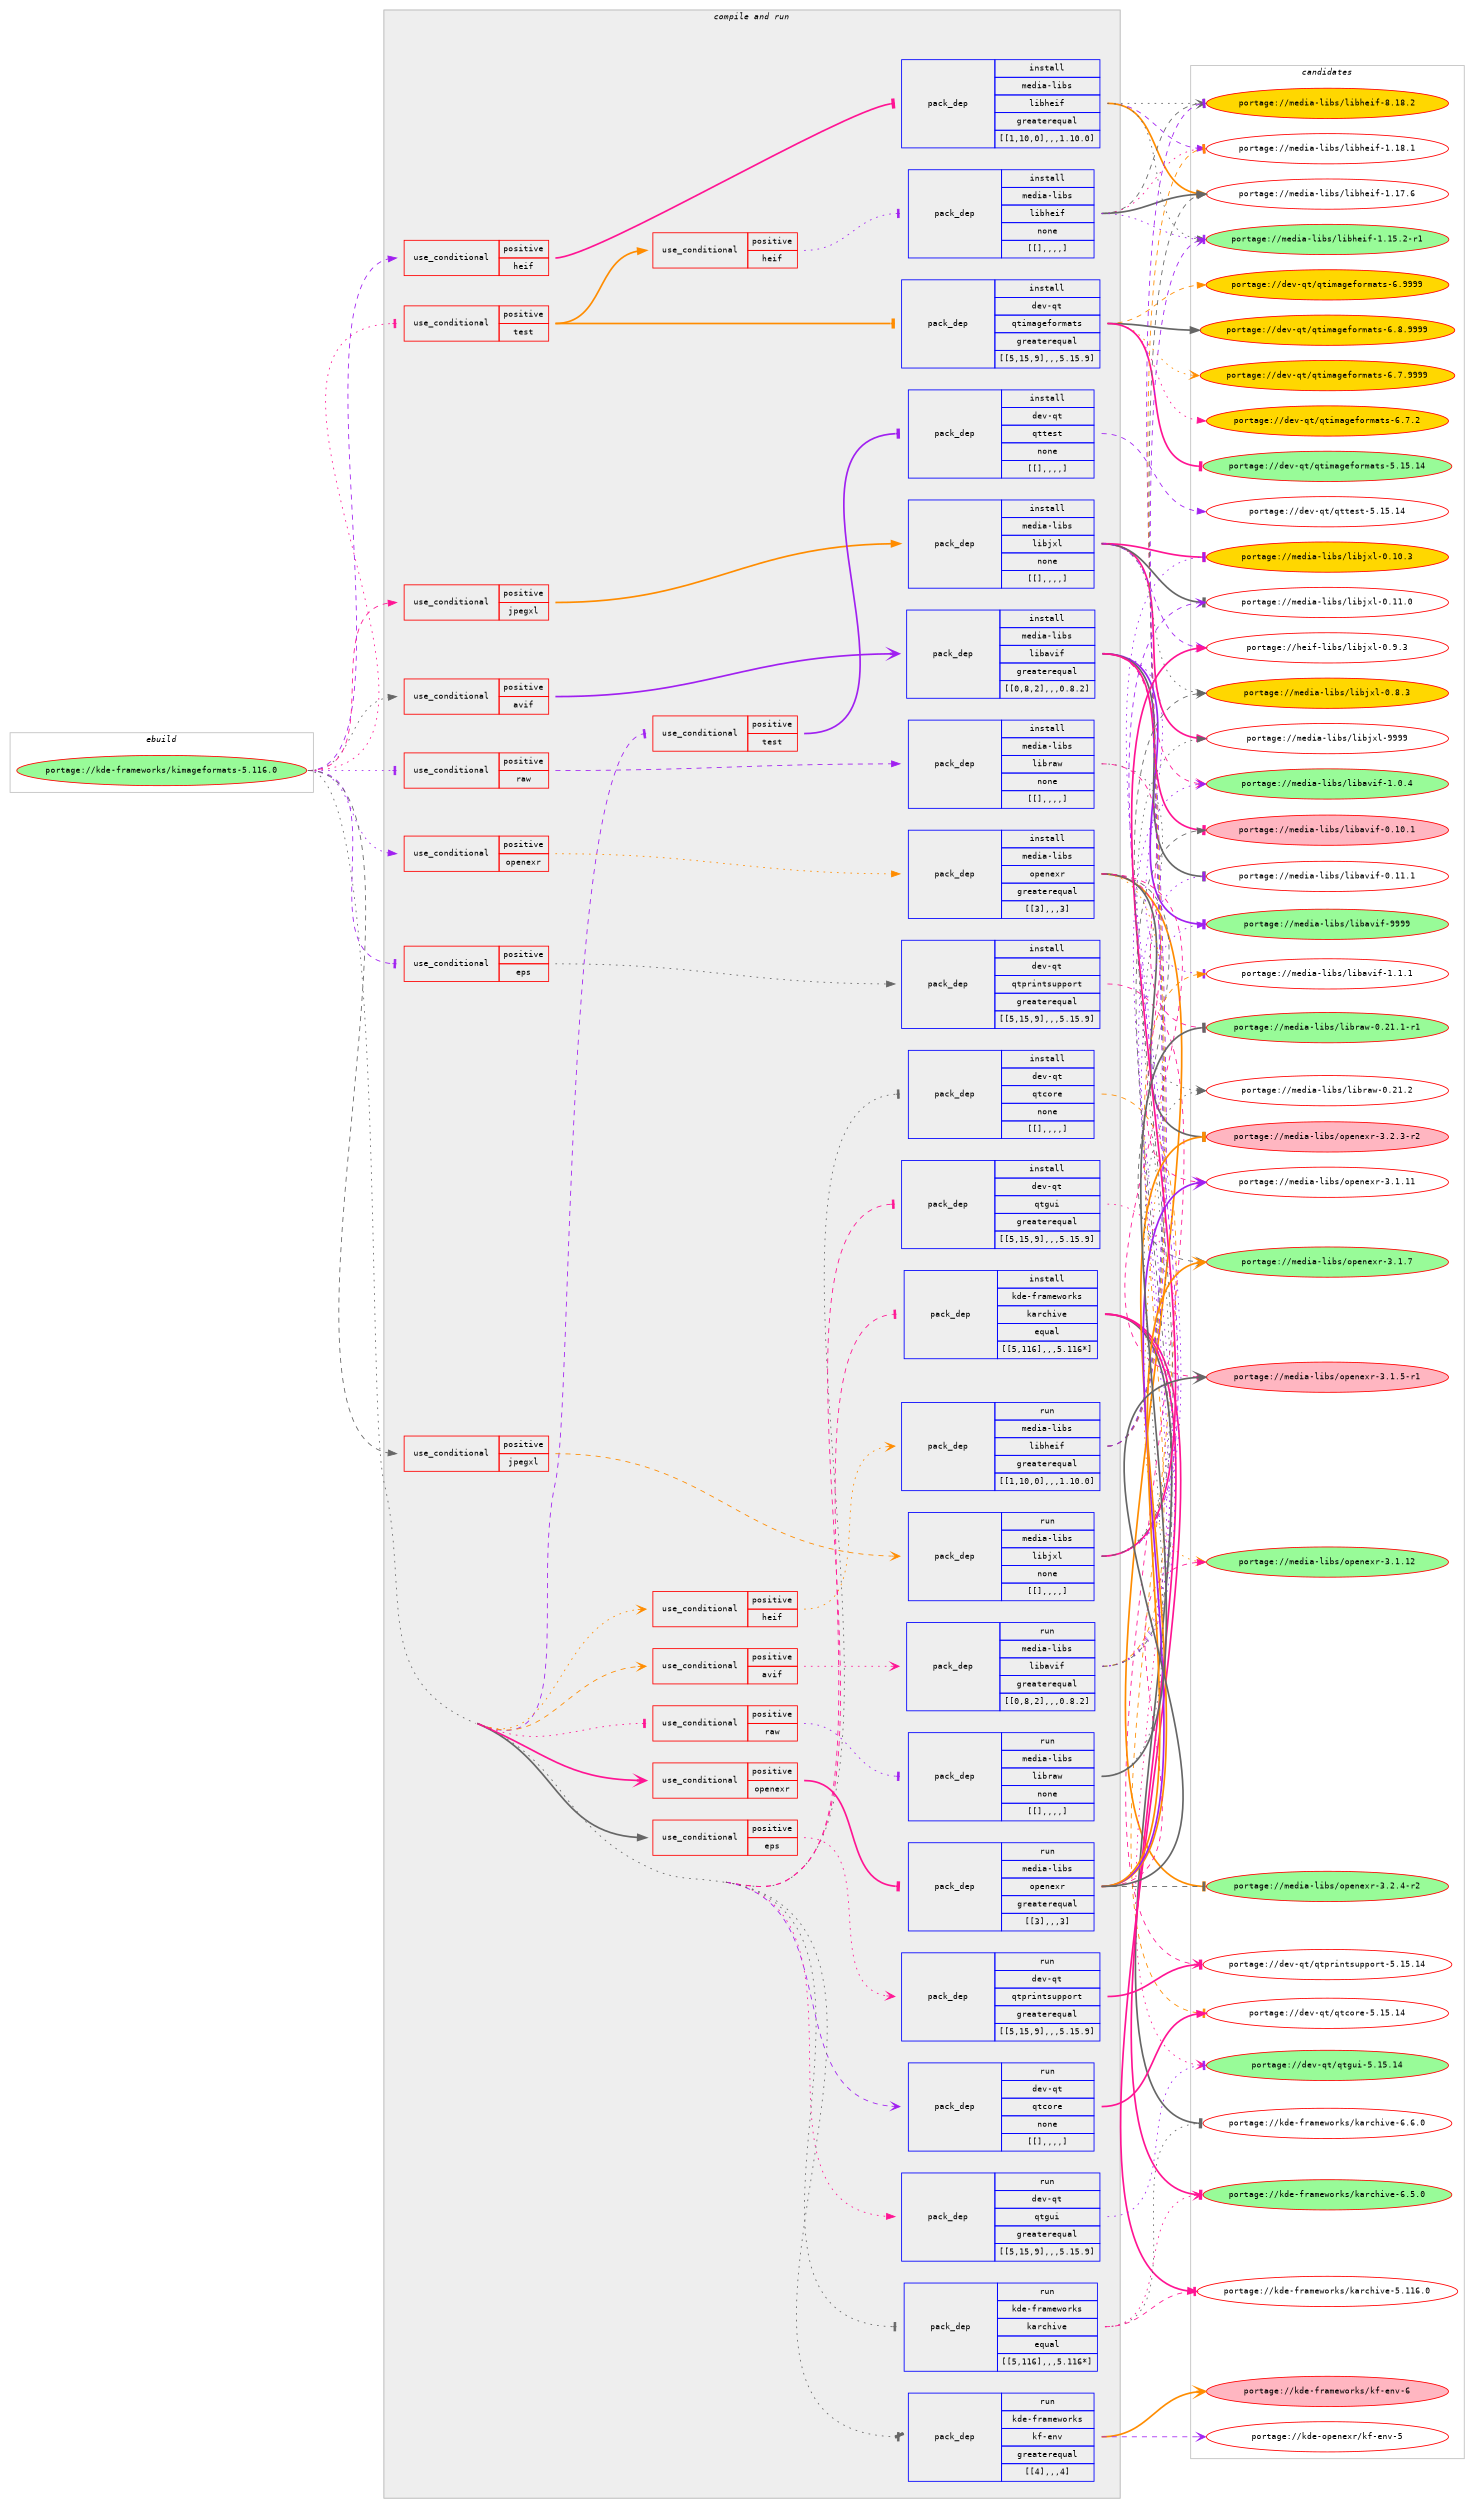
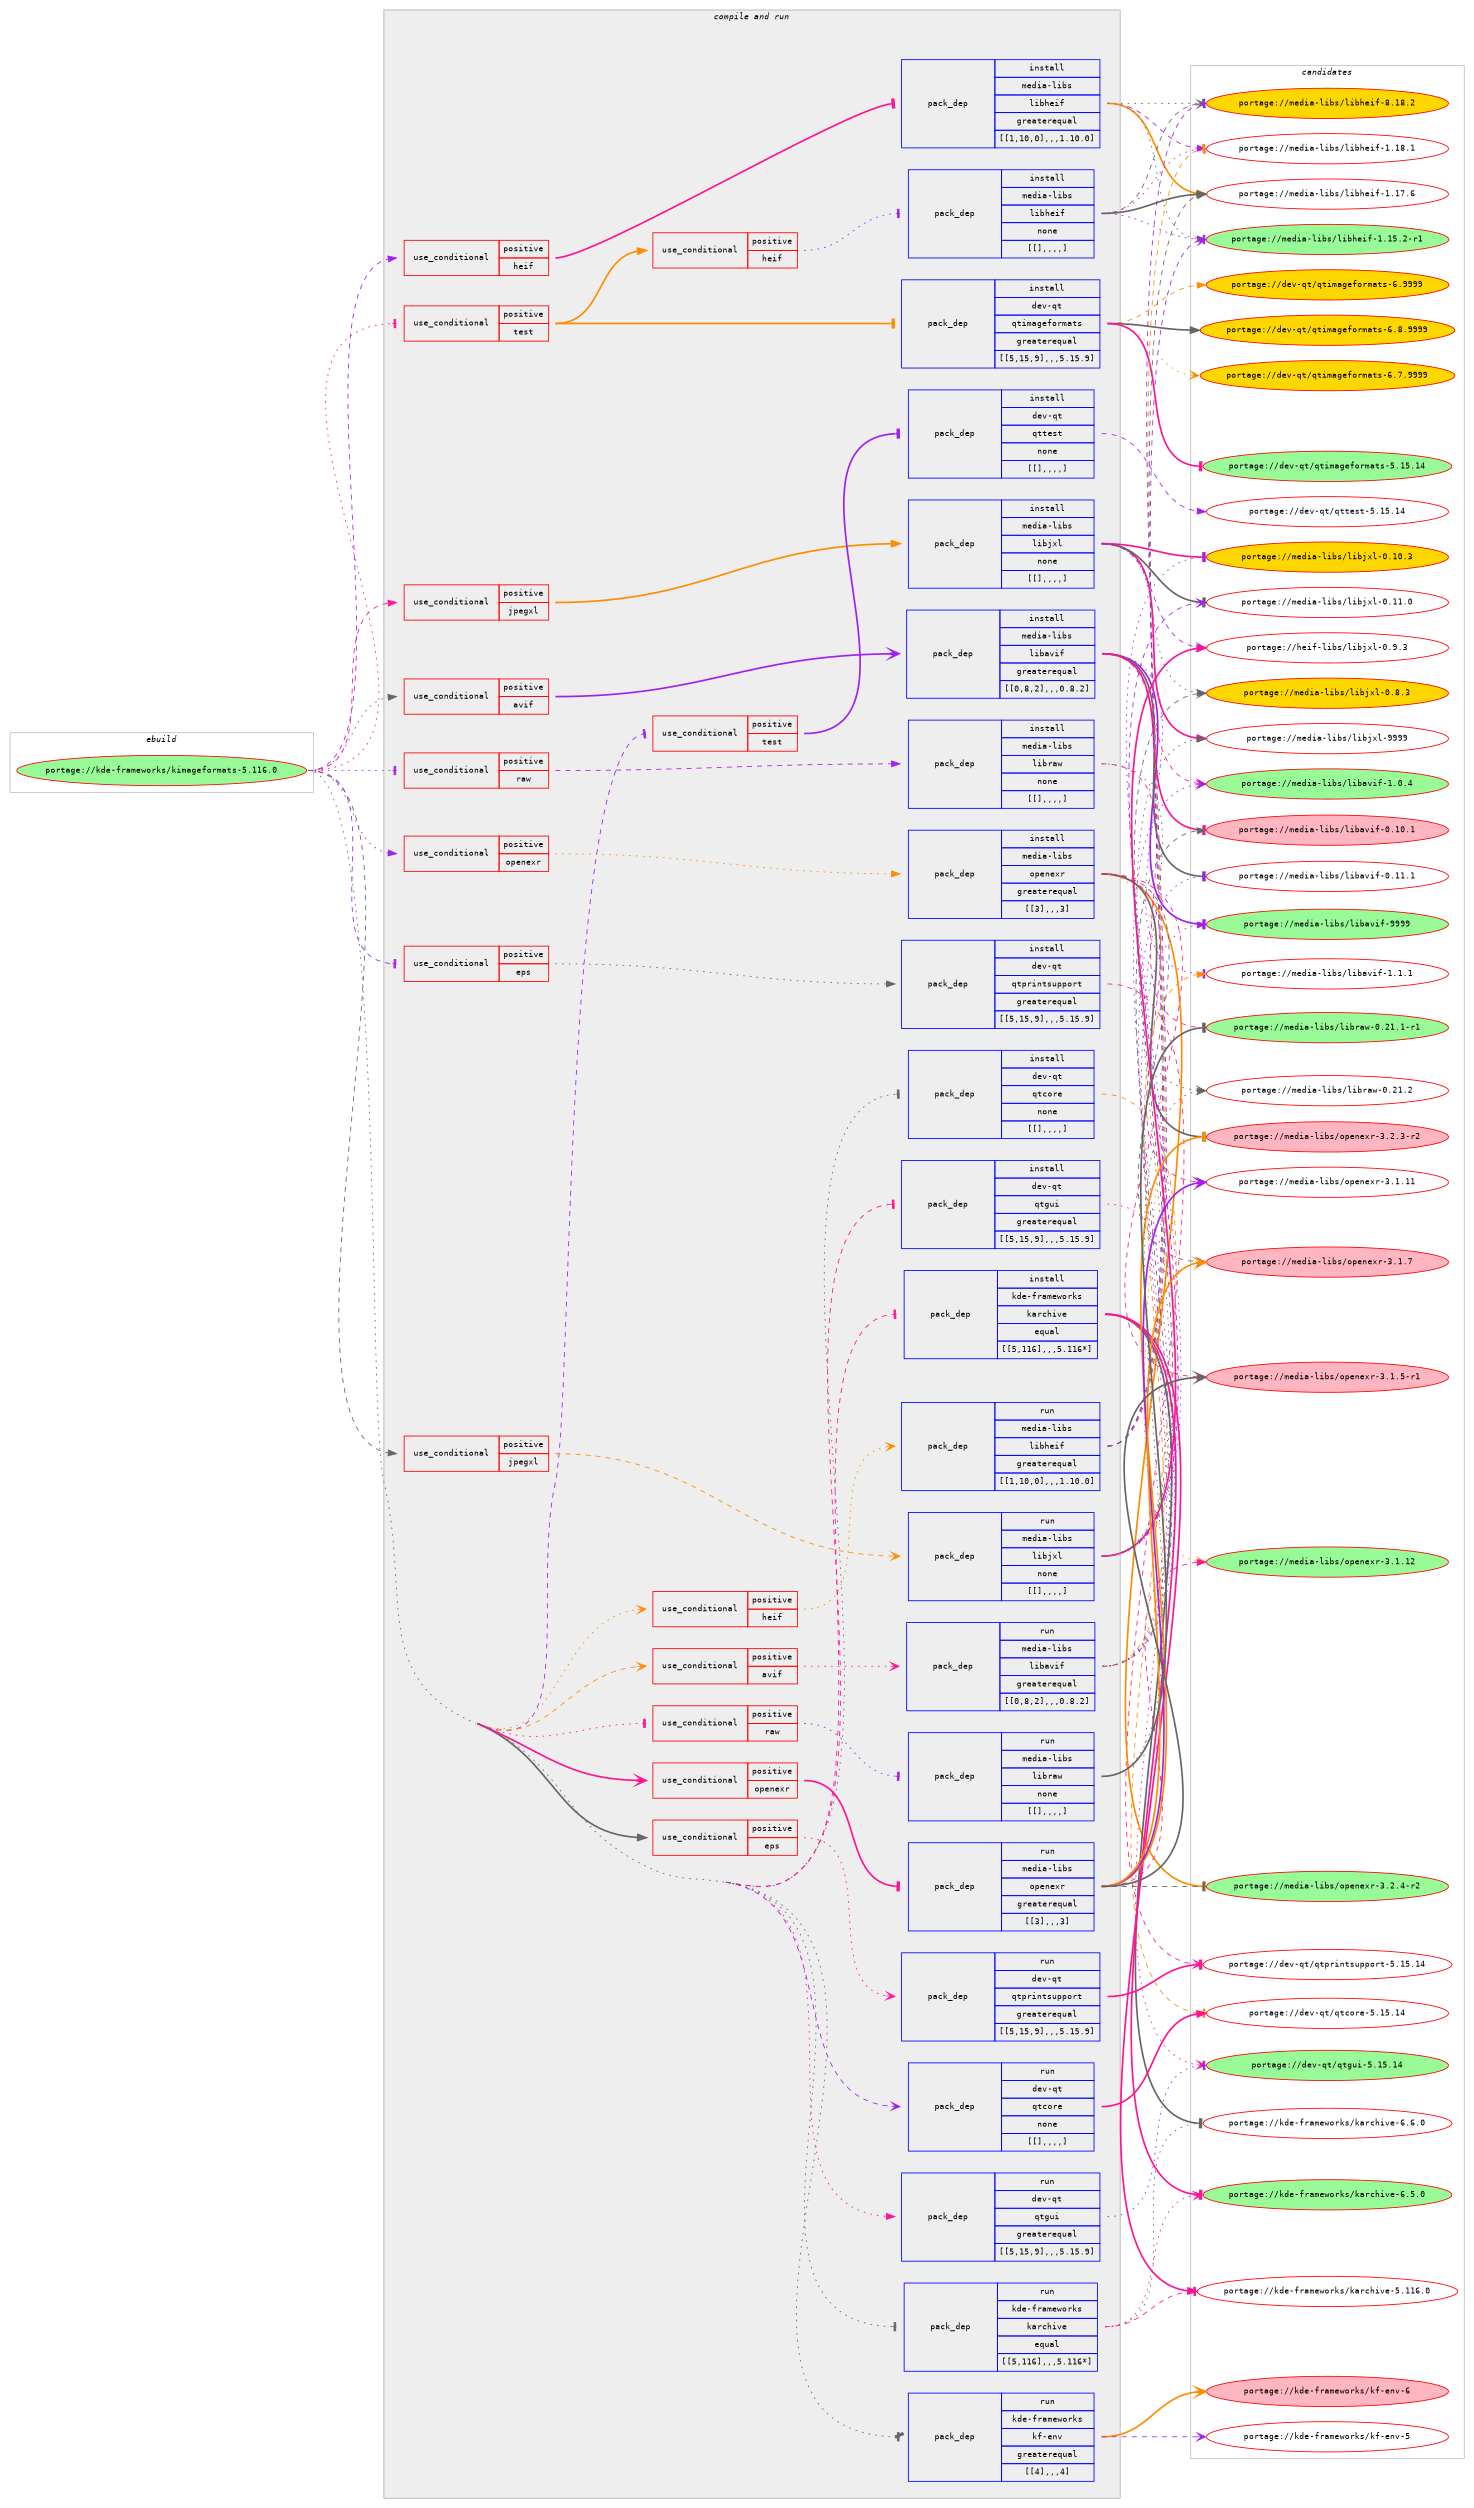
node "portage://dev-qt/qtimageformats-6.7.2": removed
node "portage://media-libs/openexr-3.1.7": fillcolor palegreen -> lightpink
node "portage://kde-openexr/kf-env-5": label "portage://kde-openexr/kf-env-5" -> "portage://kde-frameworks/kf-env-5"
